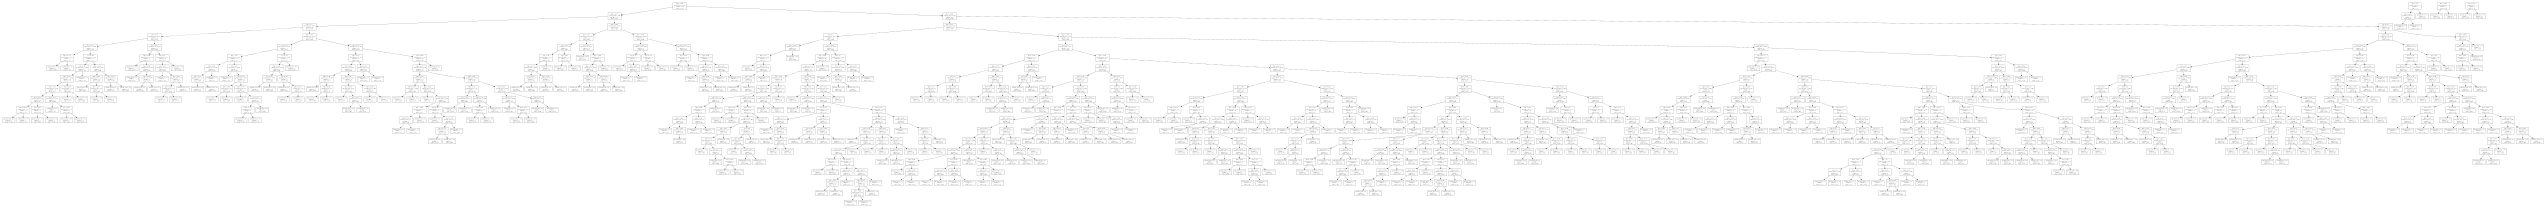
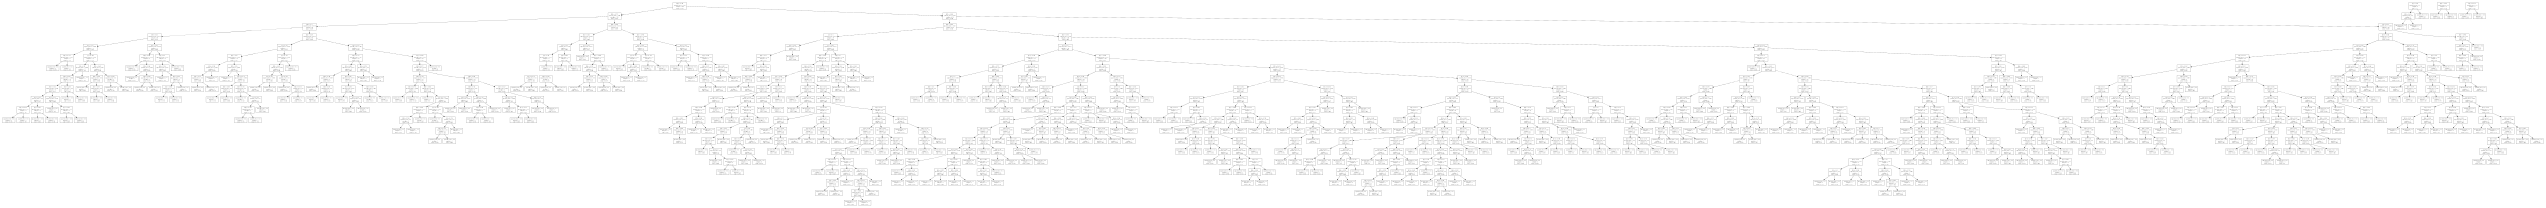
node "X[5] <= 0.672 squared_error = 0.003 samples = 4 value = 0.29": removed
